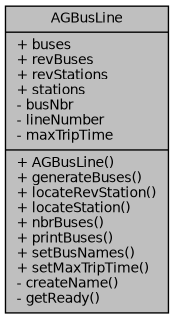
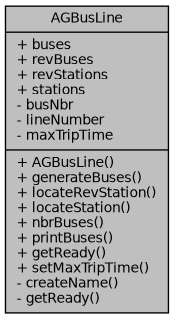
node "AGBusLine": text "+ setBusNames()" -> "+ getReady()"
